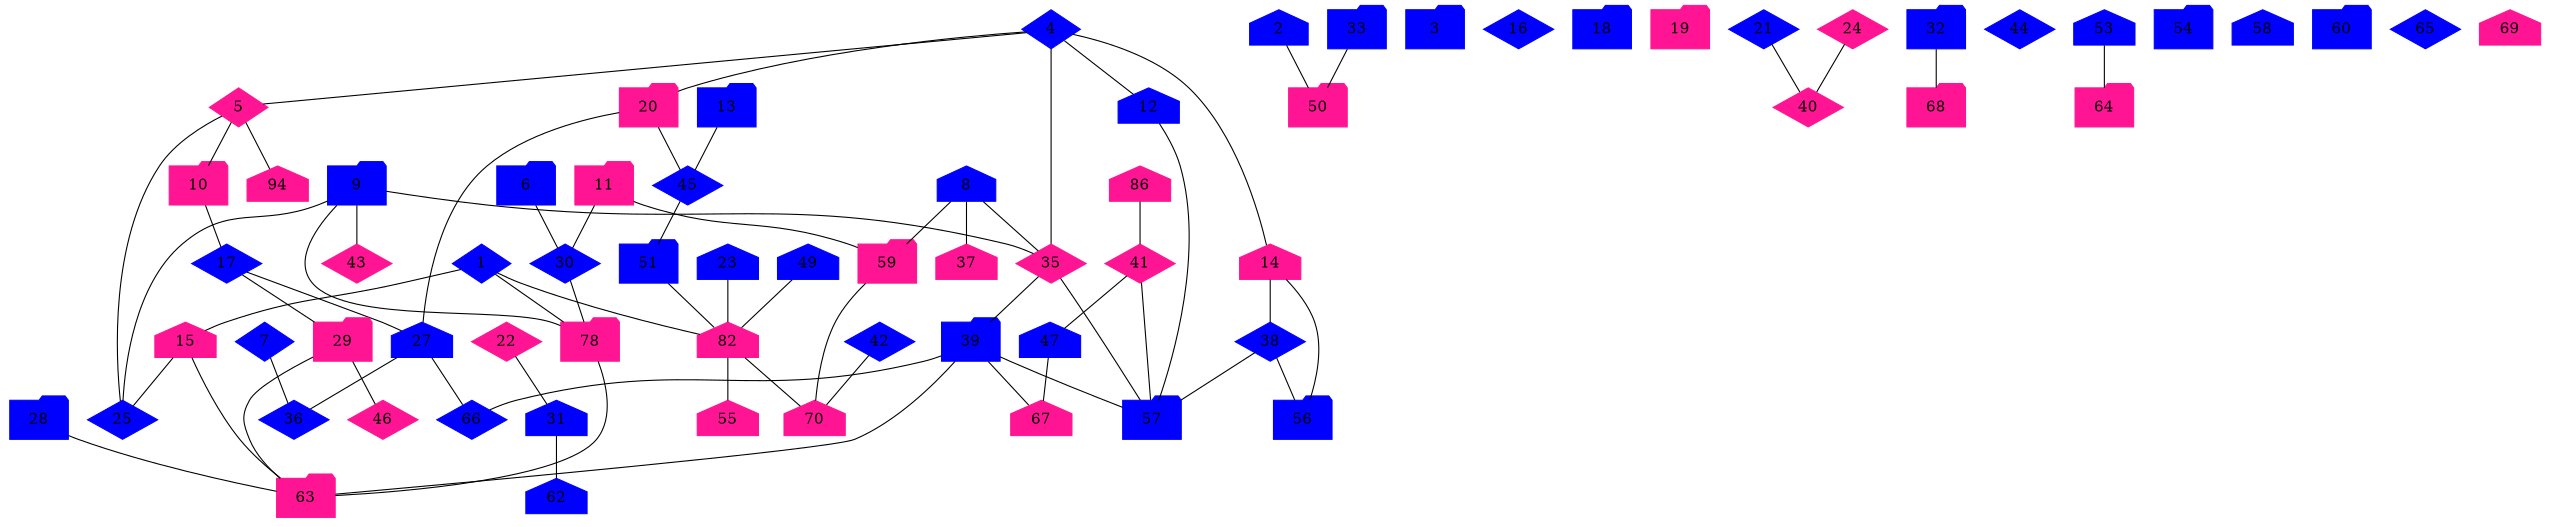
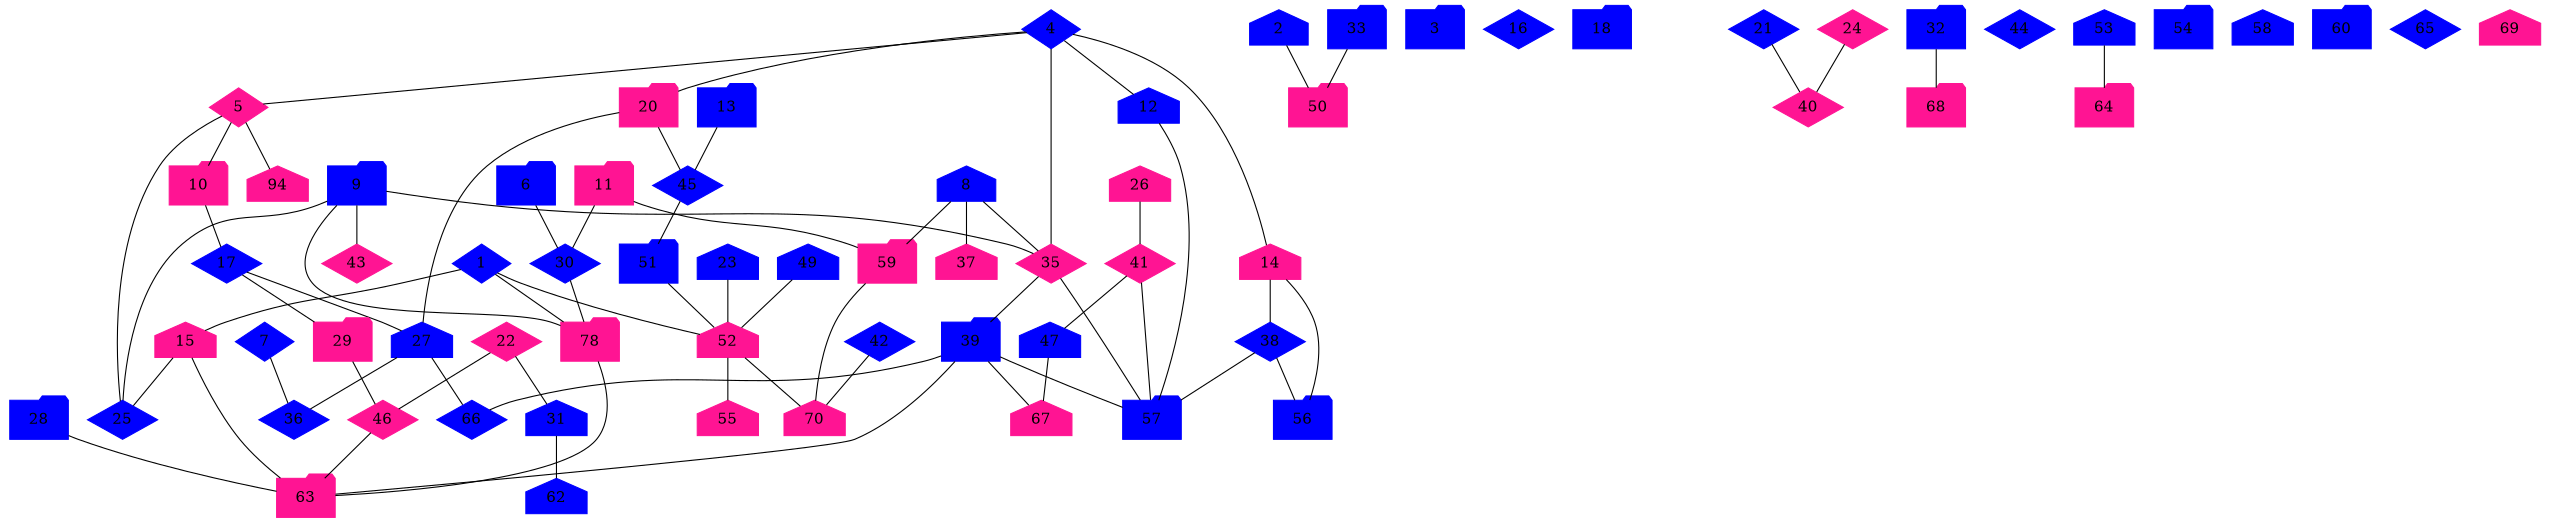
node "19": removed
node "86": label "86" -> "26"
node "82": label "82" -> "52"
edge "22" -- "46": added
edge "29" -- "63": now "46" -- "63"
